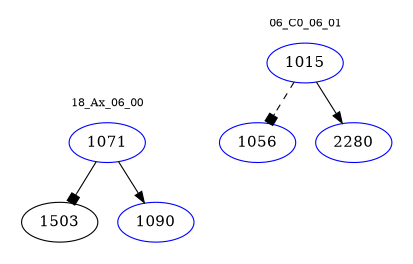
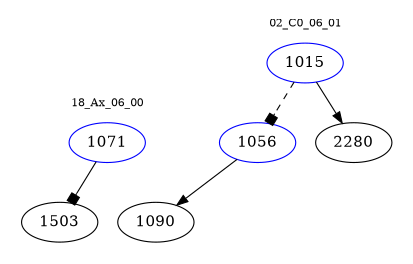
cluster "06_C0_06_01": label "06_C0_06_01" -> "02_C0_06_01"
node "2280": color blue -> black
edge "1071" -> "1090": now "1056" -> "1090"
node "1090": color blue -> black
